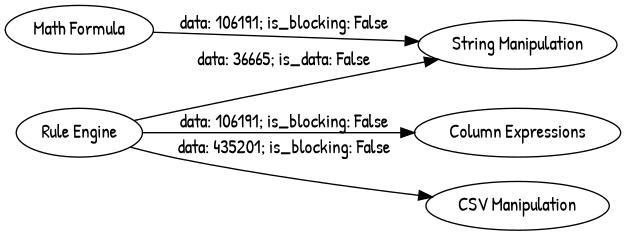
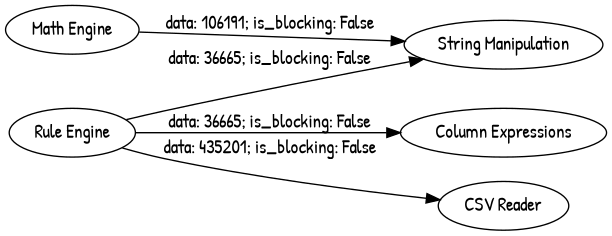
node "Math Formula": label "Math Formula" -> "Math Engine"
edge "Rule Engine" -> "String Manipulation": label "data: 36665; is_data: False" -> "data: 36665; is_blocking: False"
edge "Rule Engine" -> "Column Expressions": label "data: 106191; is_blocking: False" -> "data: 36665; is_blocking: False"
node "CSV Manipulation": label "CSV Manipulation" -> "CSV Reader"
